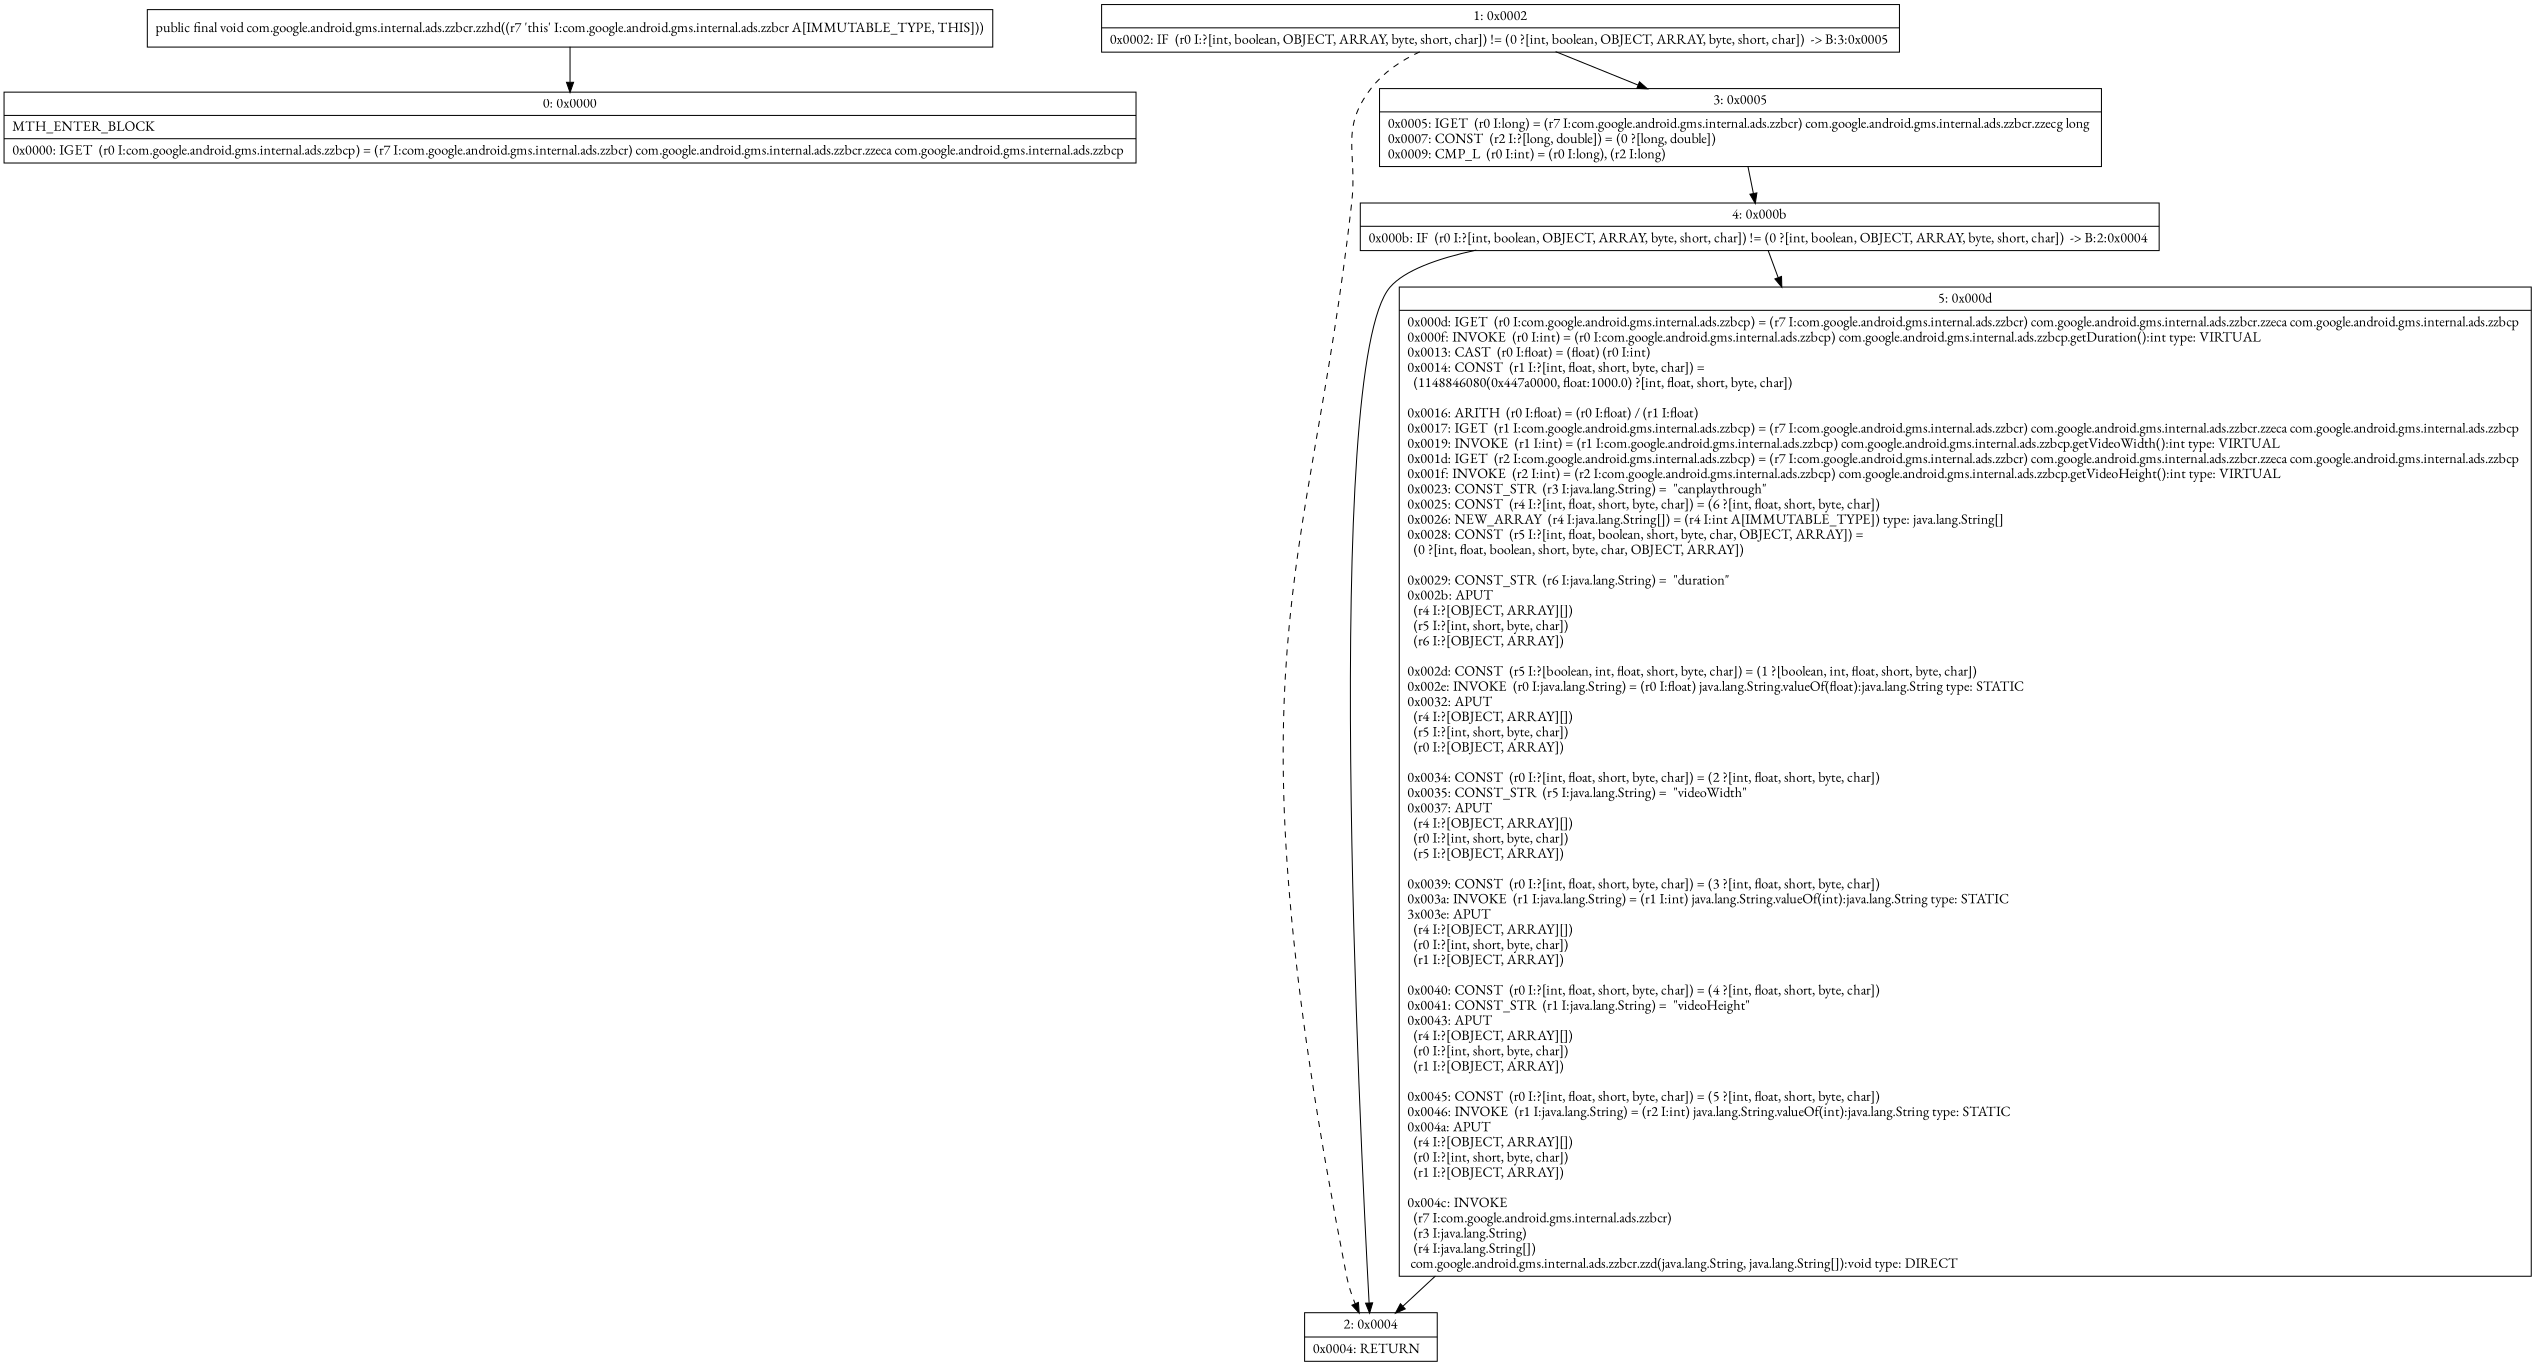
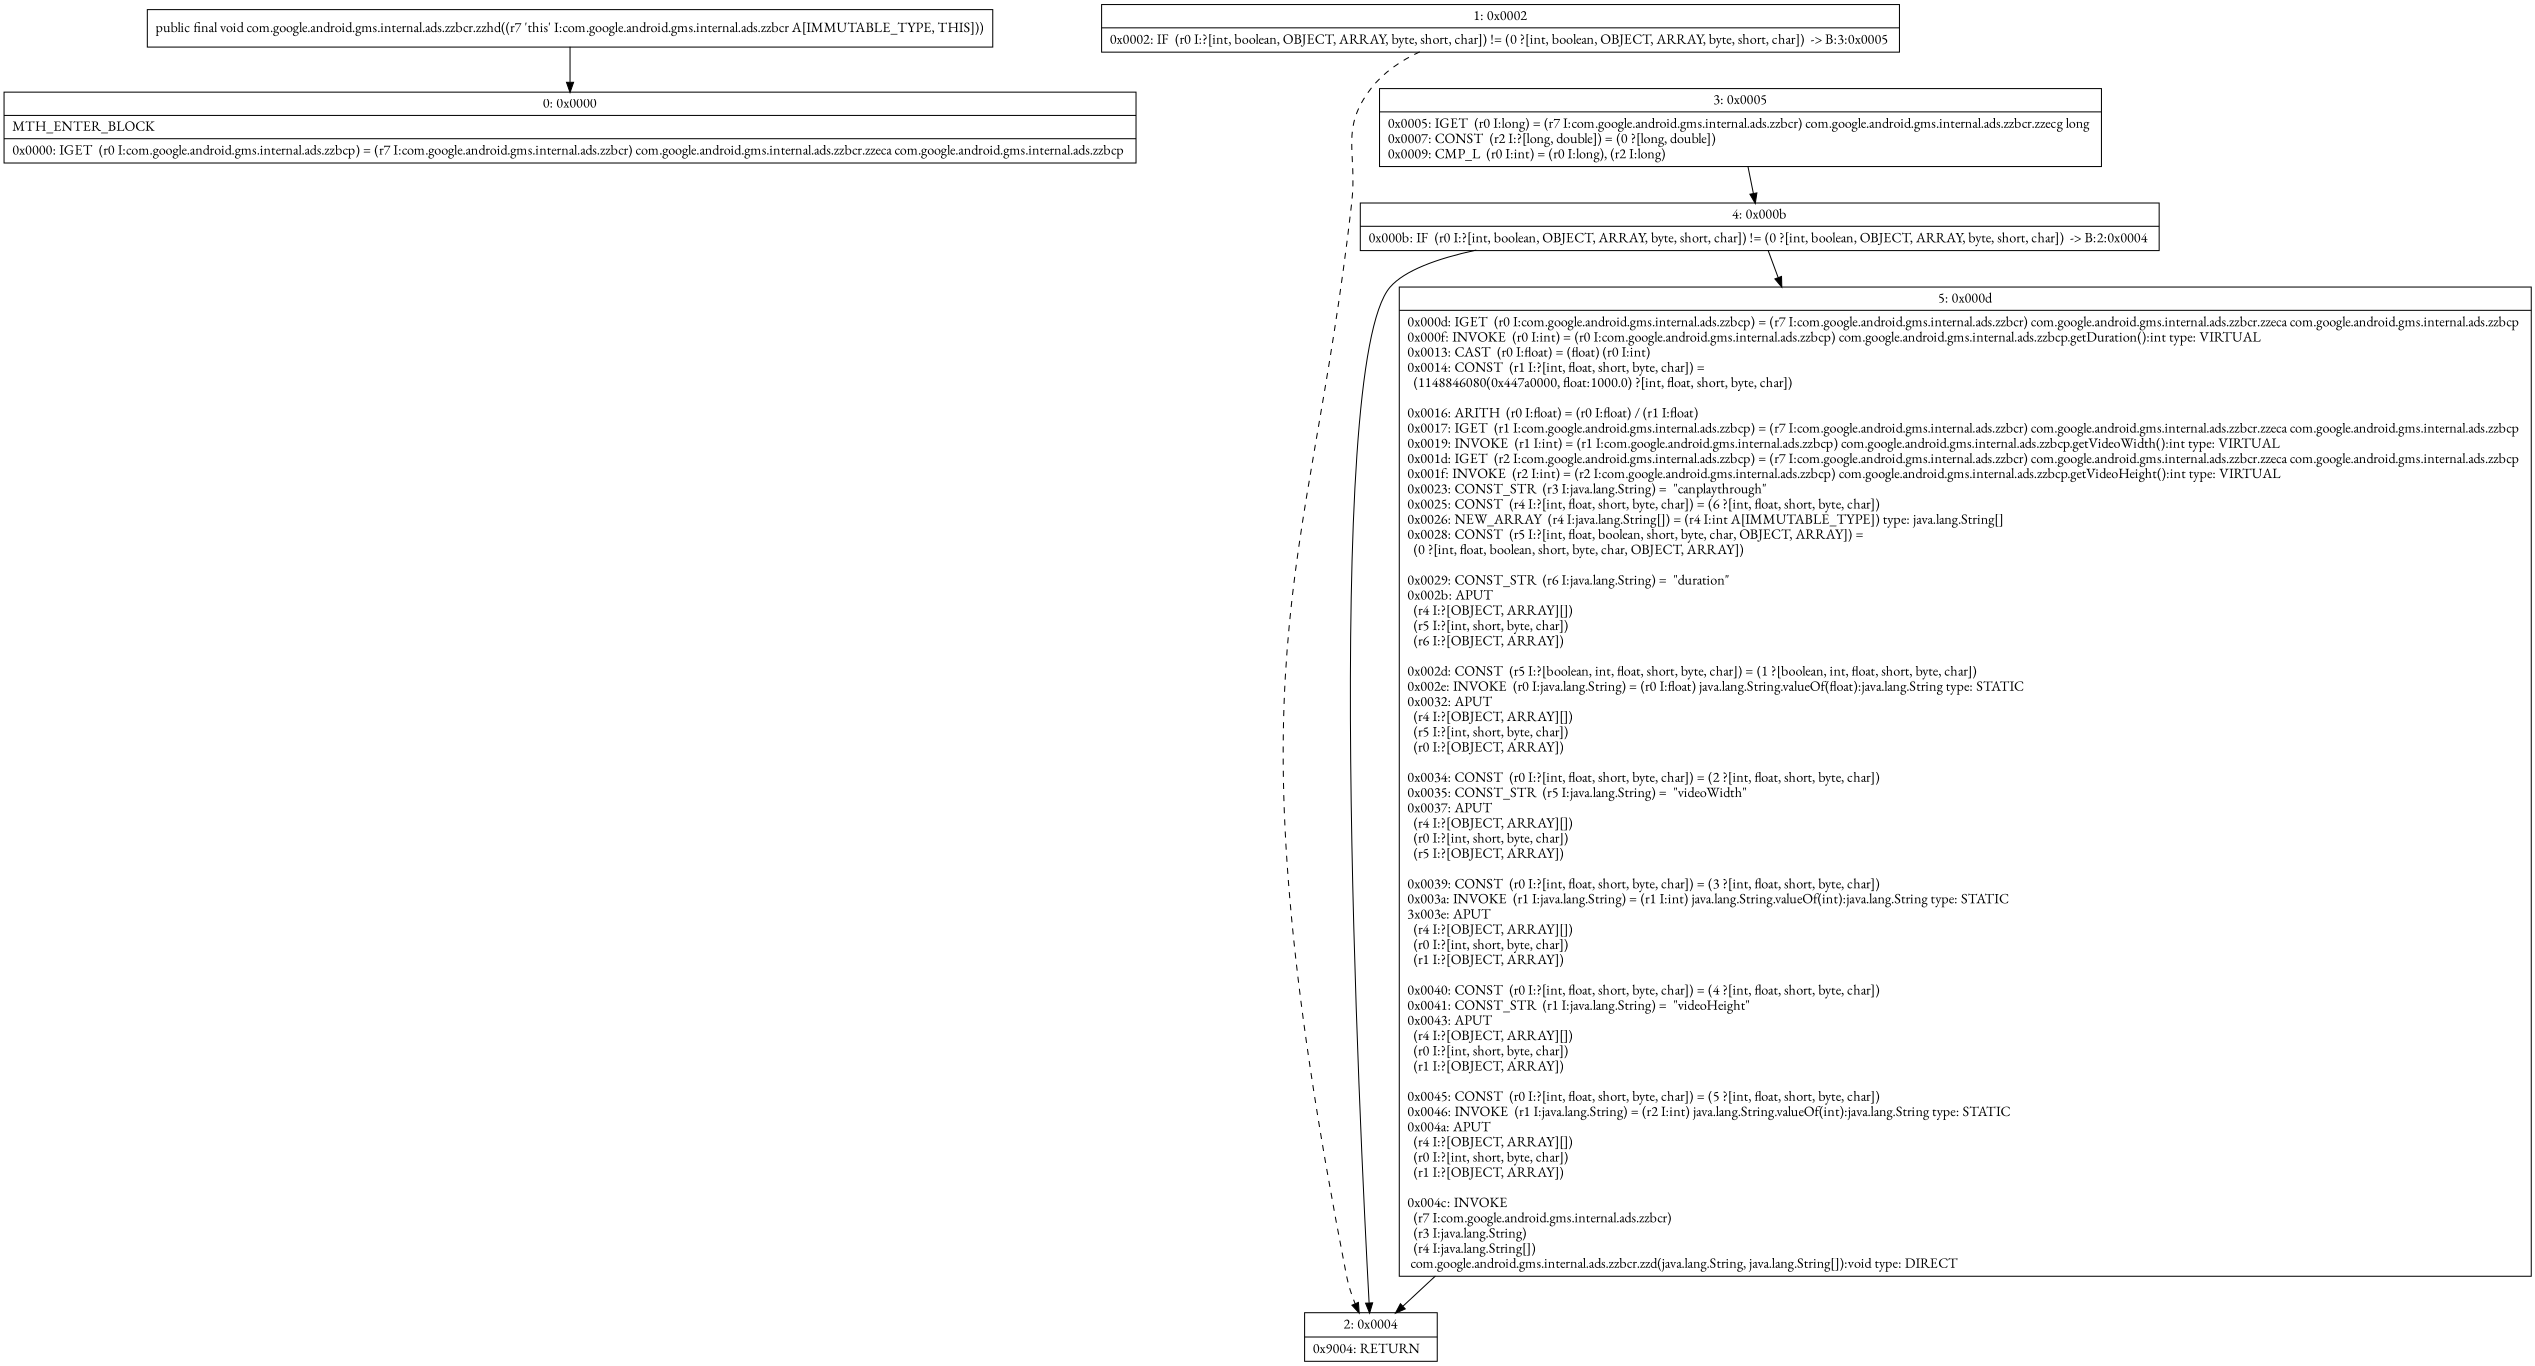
edge "1: 0x0002" -> "3: 0x0005": removed
node "2: 0x0004": text "0x0004: RETURN" -> "0x9004: RETURN"
